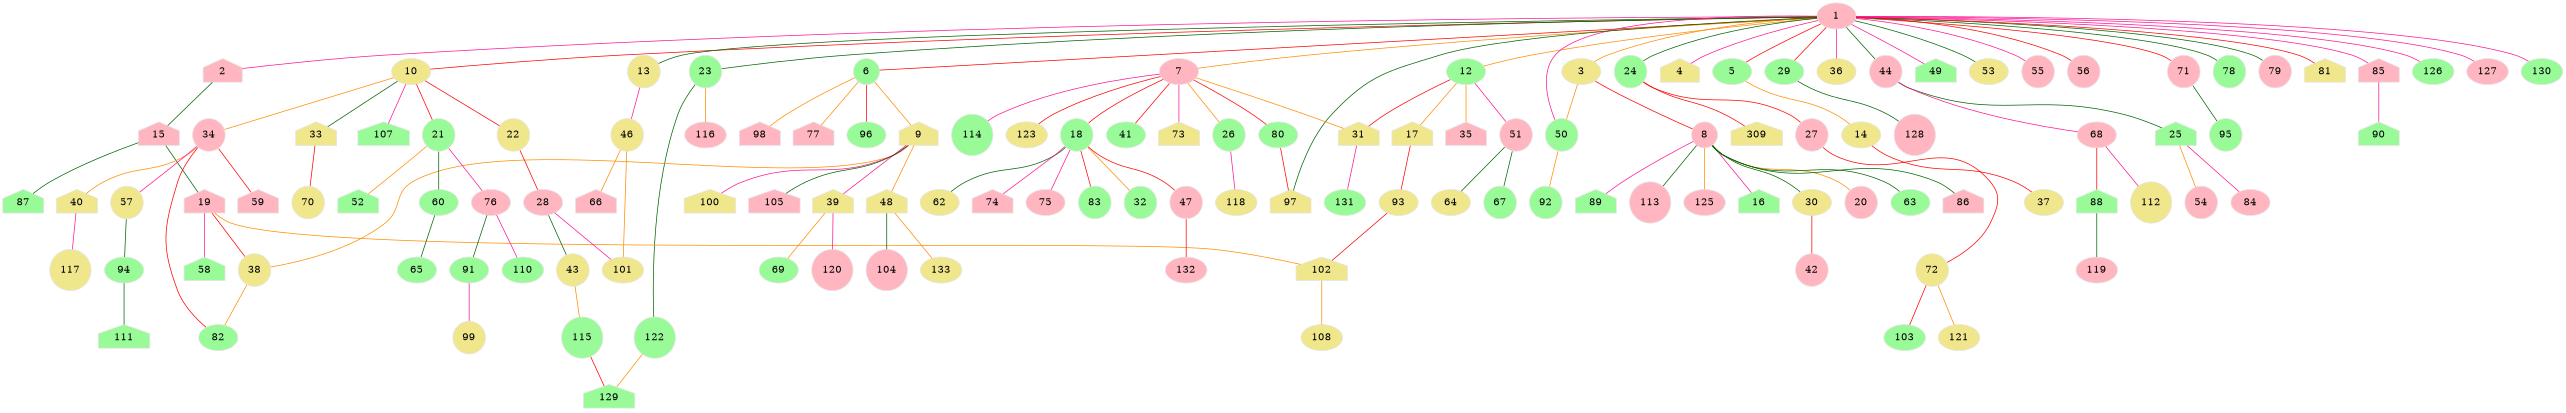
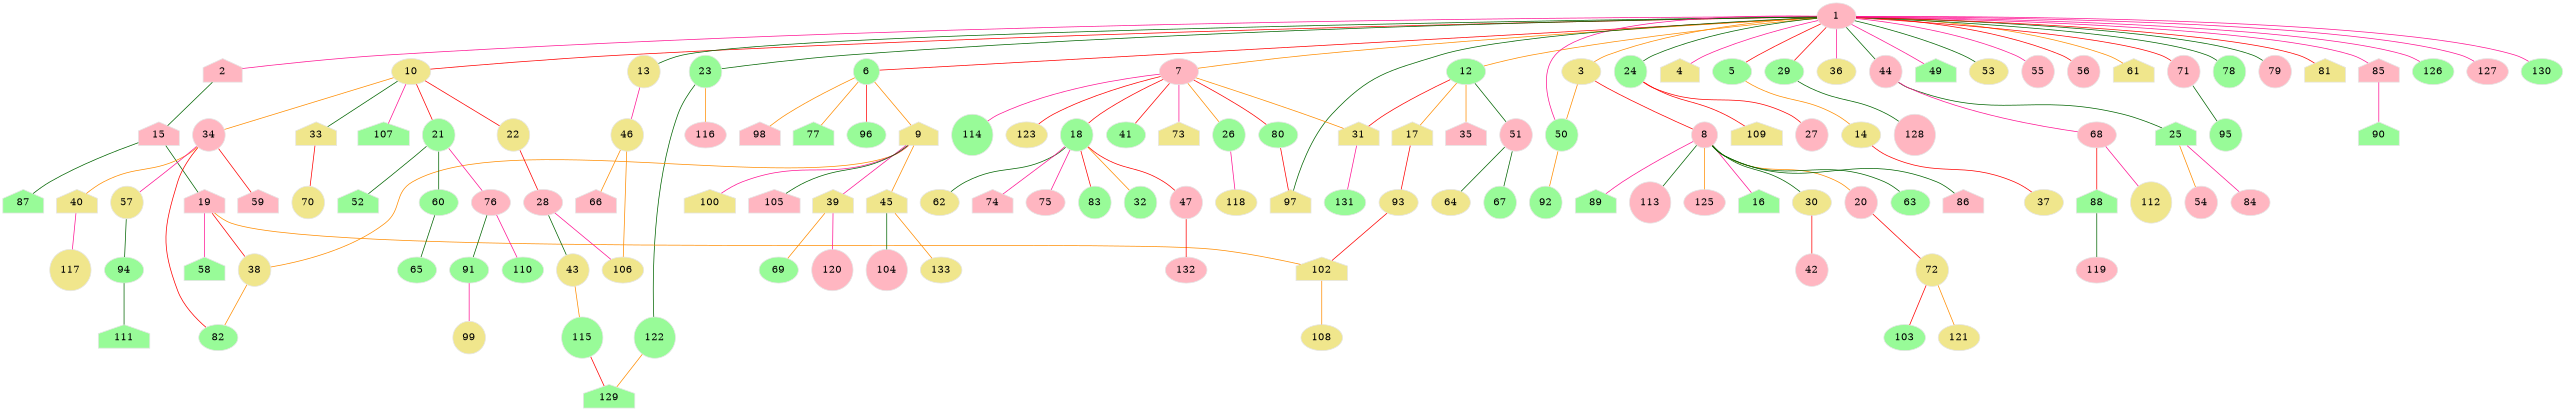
node "61": added
edge "12" -- "51": color deeppink -> darkgreen
node "77": fillcolor lightpink -> palegreen
node "309": label "309" -> "109"
edge "27" -- "72": now "20" -- "72"
edge "21" -- "52": color darkorange -> darkgreen
node "48": label "48" -> "45"
node "101": label "101" -> "106"
